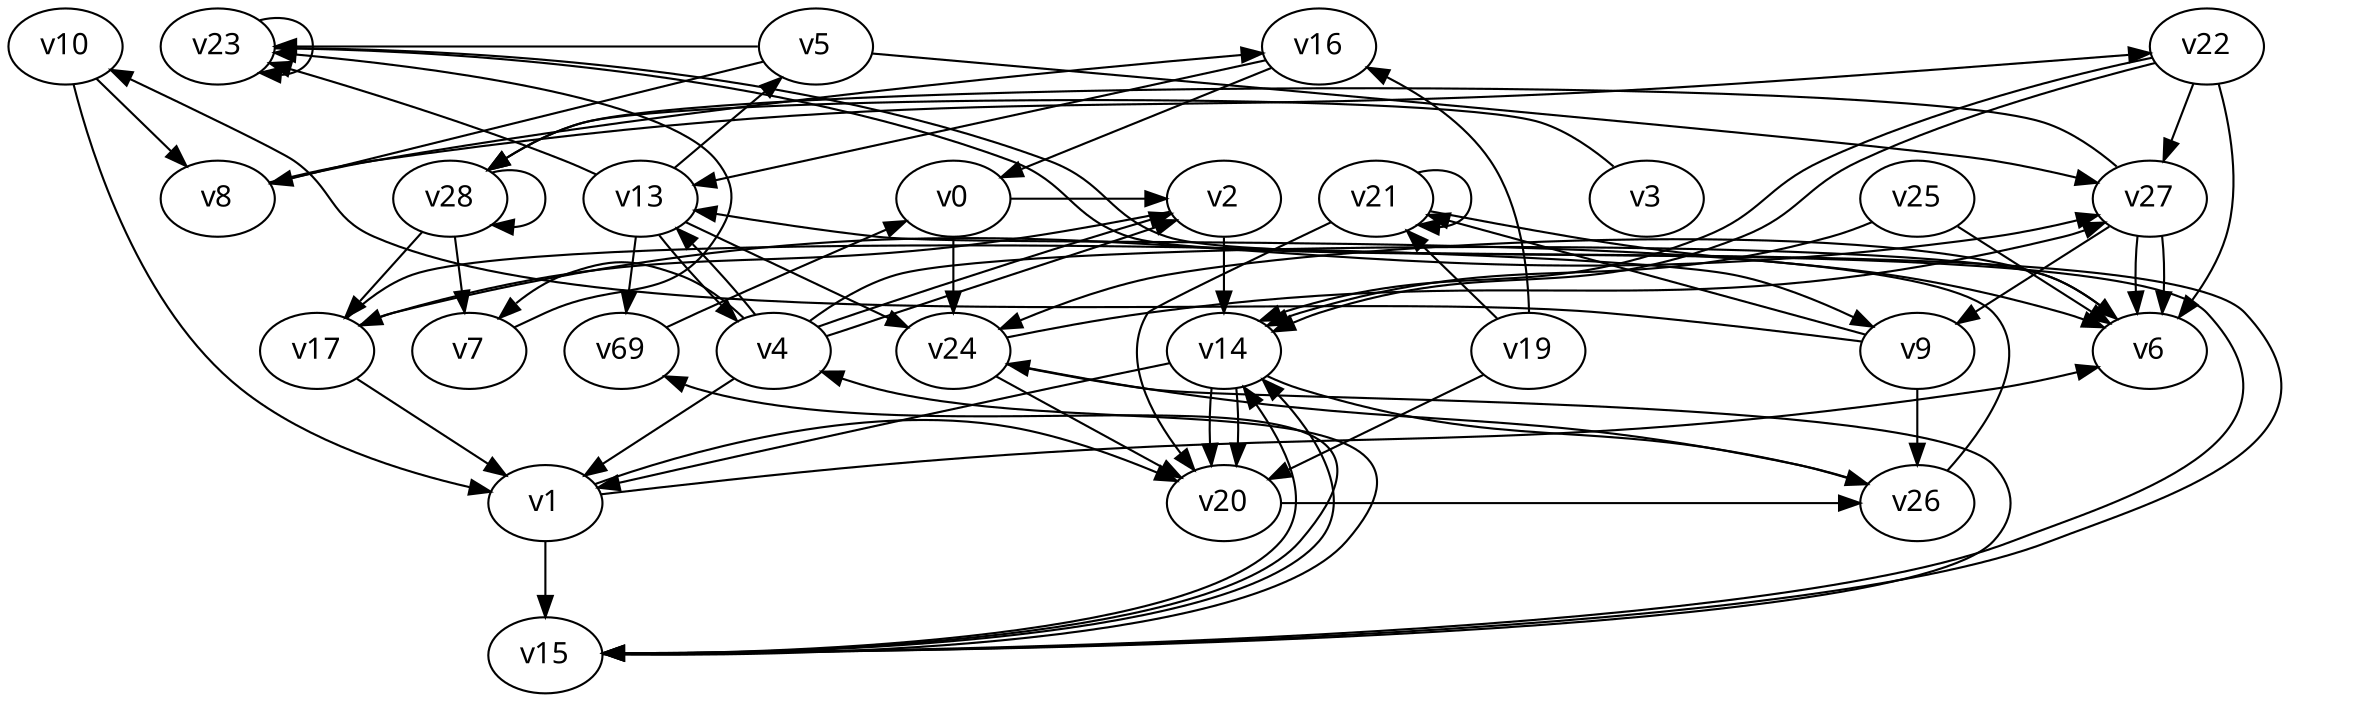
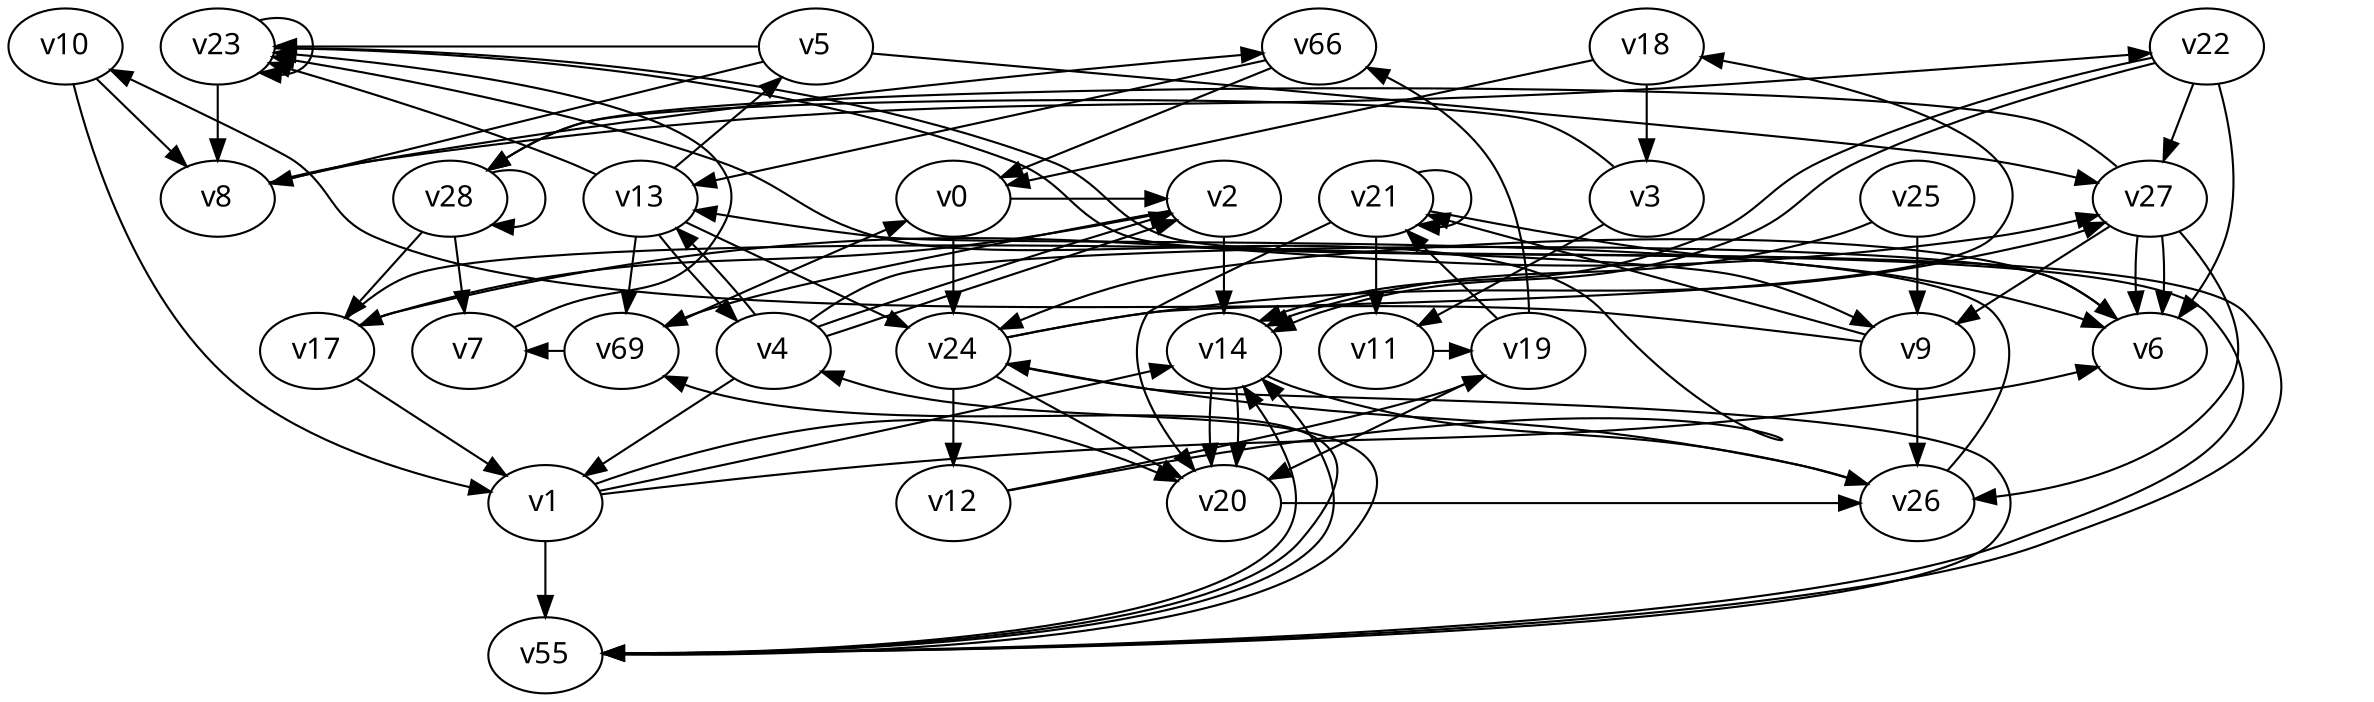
node "v16": label "v16" -> "v66"
node "v18": added
edge "v23" -> "v8": added
edge "v4" -> "v7": now "v69" -> "v7"
edge "v25" -> "v6": now "v25" -> "v9"
edge "v2" -> "v69": added
node "v11": added
edge "v27" -> "v26": added
edge "v14" -> "v1": reversed
node "v12": added
node "v15": label "v15" -> "v55"
